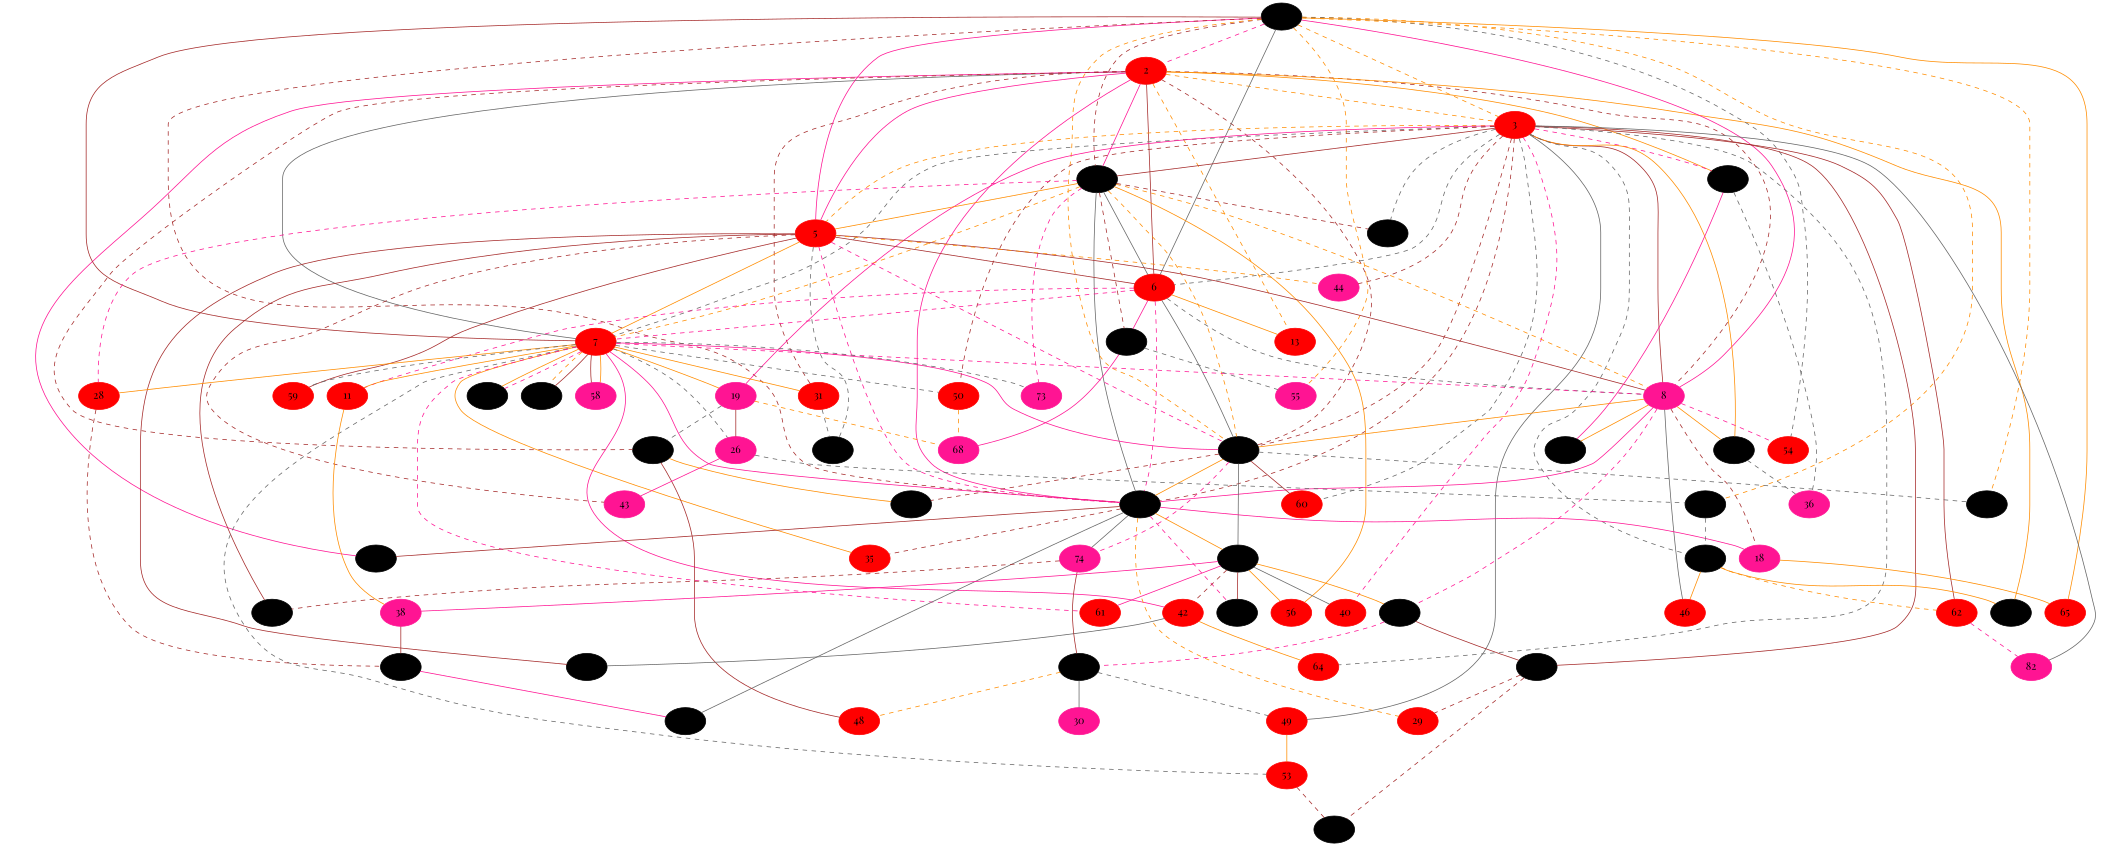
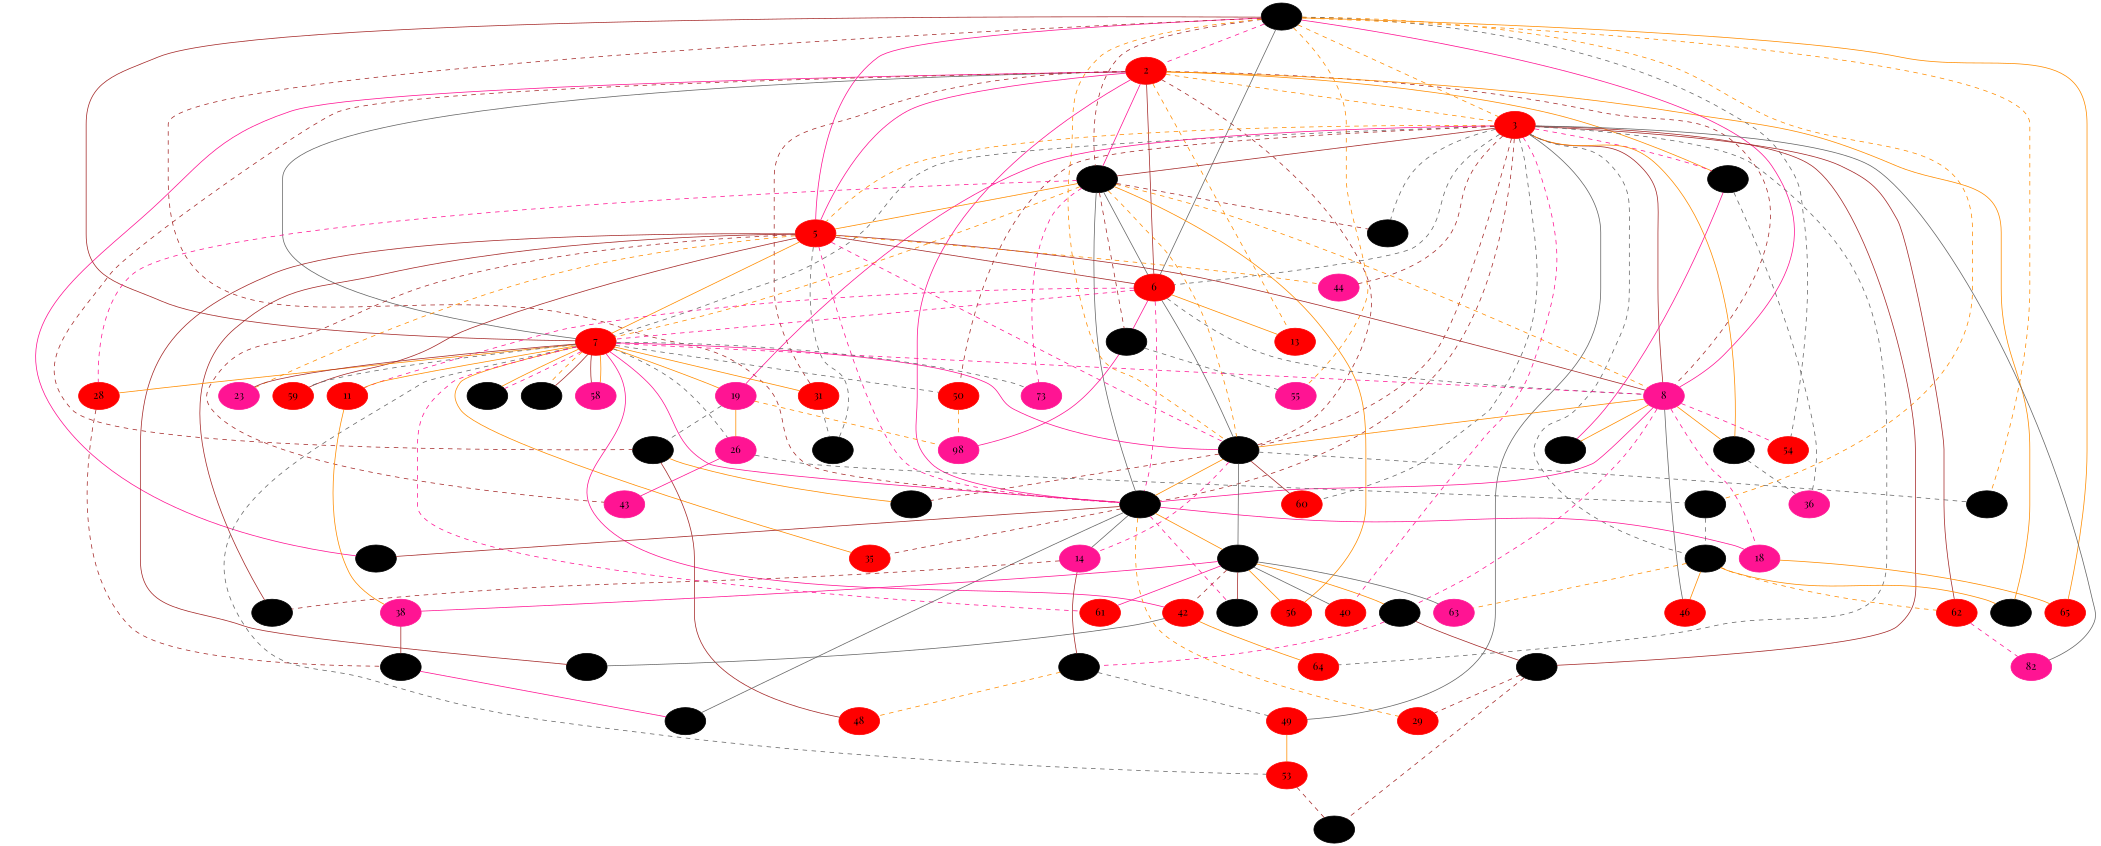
node "23": added
edge "19" -- "26": color brown -> darkorange
node "68": label "68" -> "98"
edge "8" -- "18": color brown -> deeppink
node "74": label "74" -> "14"
node "63": added
node "30": removed
